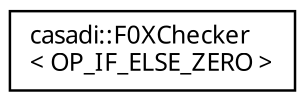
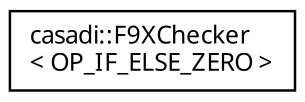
node "casadi::F0XChecker < OP_IF_ELSE_ZERO >": label "casadi::F0XChecker < OP_IF_ELSE_ZERO >" -> "casadi::F9XChecker < OP_IF_ELSE_ZERO >"
